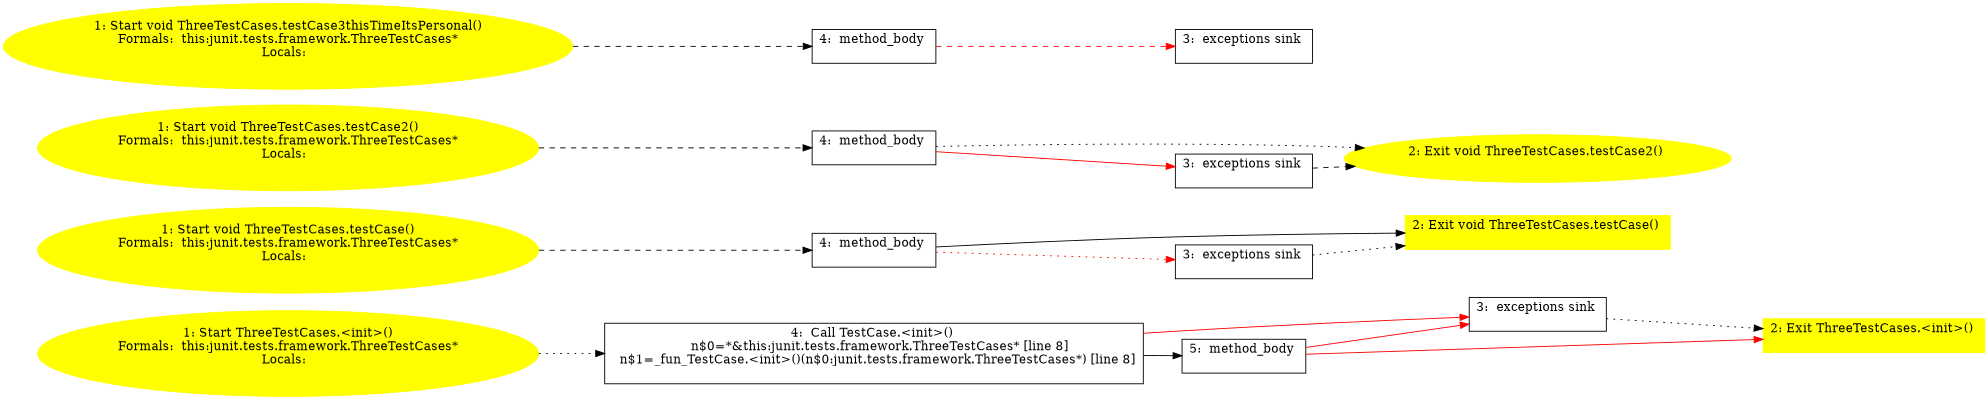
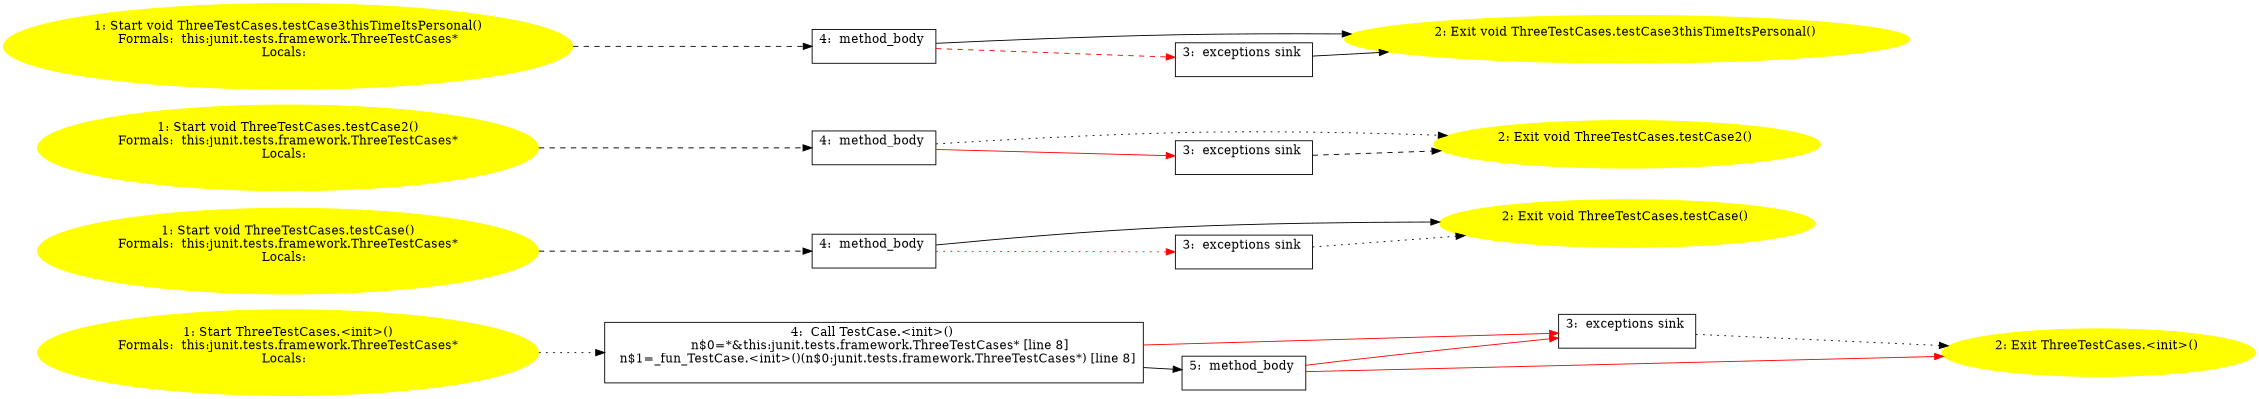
node "2: Exit void ThreeTestCases.testCase3thisTimeItsPersonal()": added
node "2: Exit void ThreeTestCases.testCase()": shape box -> ellipse
node "2: Exit ThreeTestCases.<init>()": shape box -> ellipse
